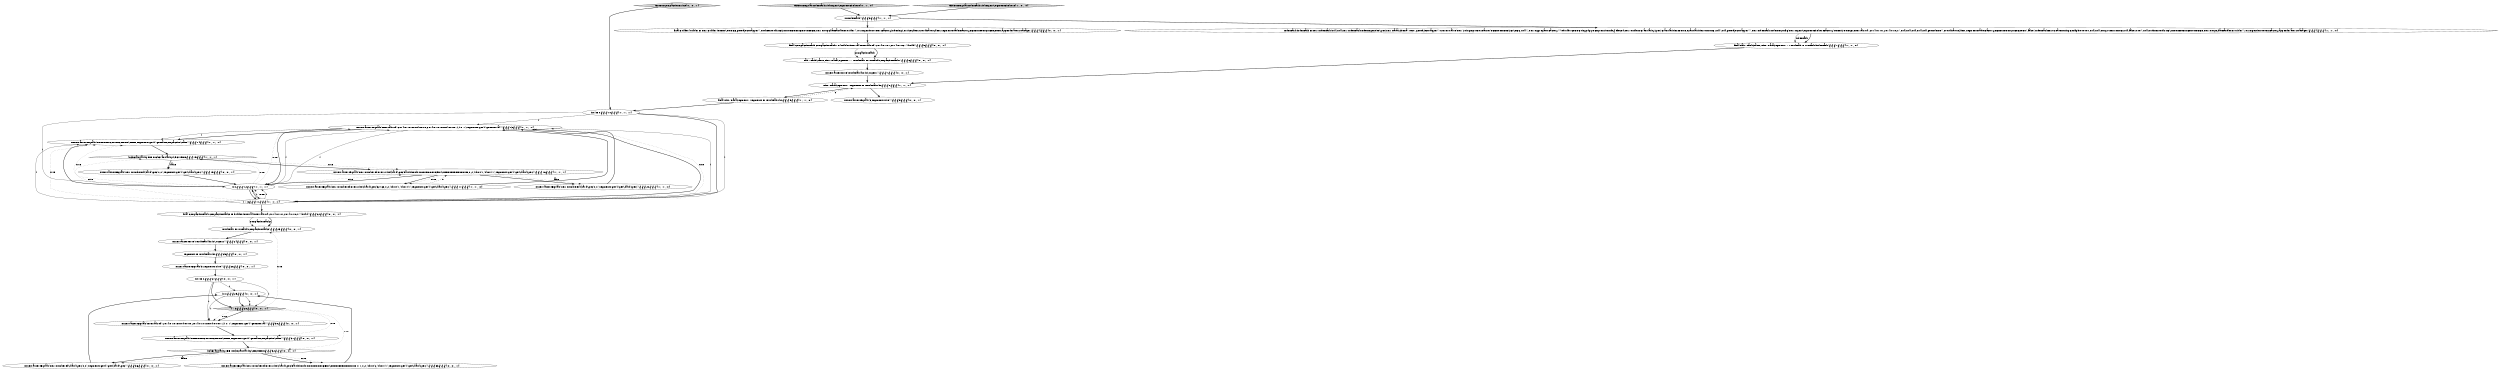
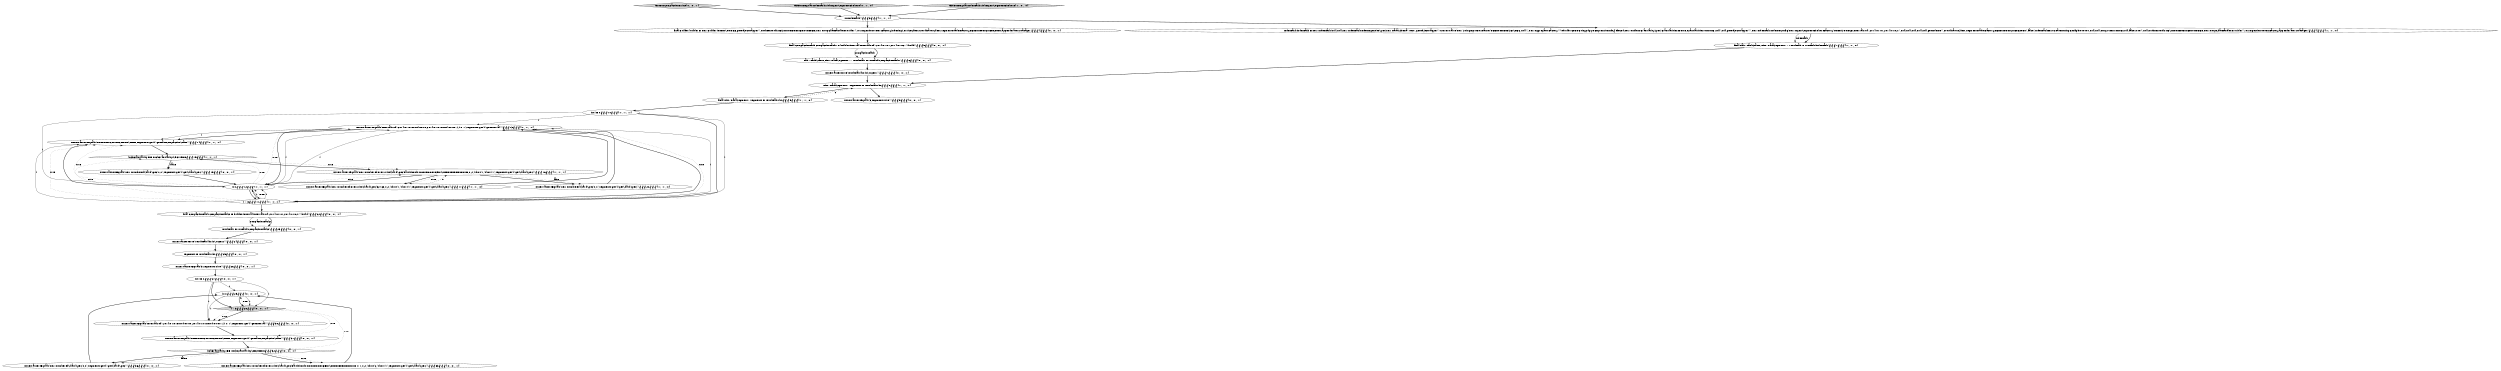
edge "testRunCompactionTwice['0', '0', '1']" -> "int i = 0@@@10@@@['1', '1', '1']": now "testRunCompactionTwice['0', '0', '1']" -> "runIndexTask()@@@3@@@['1', '1', '1']"
edge "i < 3@@@28@@@['0', '0', '1']" -> "resultPair = runTask(compactionTask2)@@@23@@@['0', '0', '1']": now "i < 3@@@28@@@['0', '0', '1']" -> "i++@@@29@@@['0', '0', '1']"
